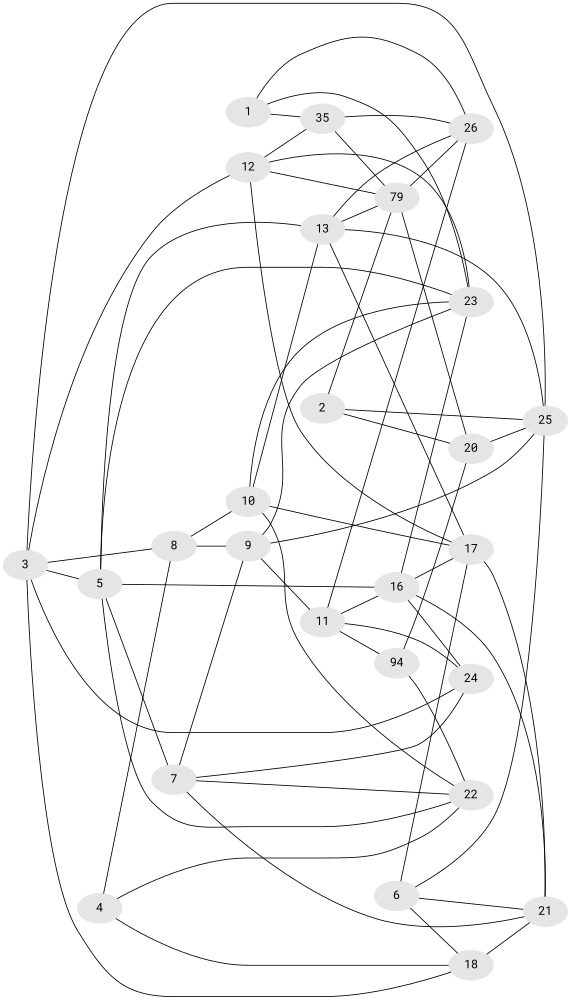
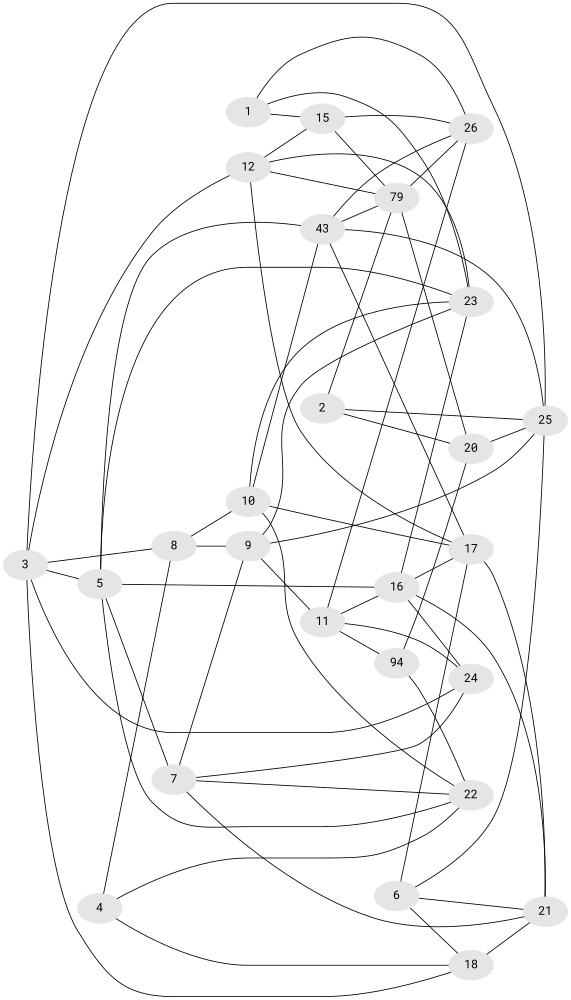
node "35": label "35" -> "15"
node "13": label "13" -> "43"
